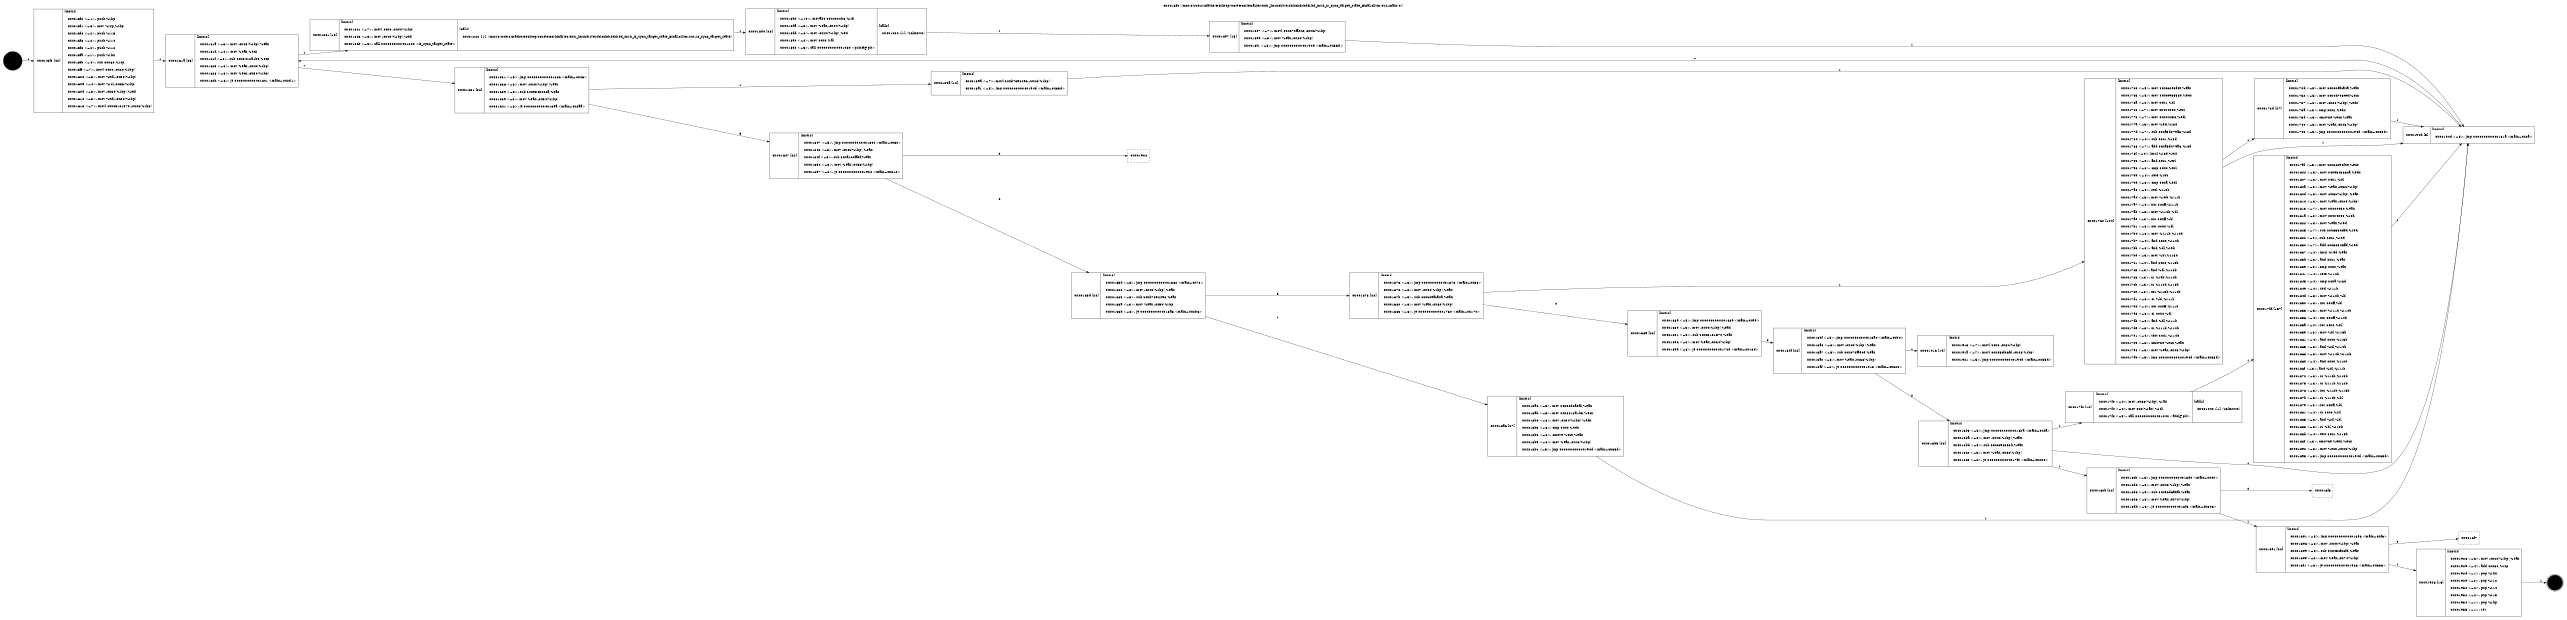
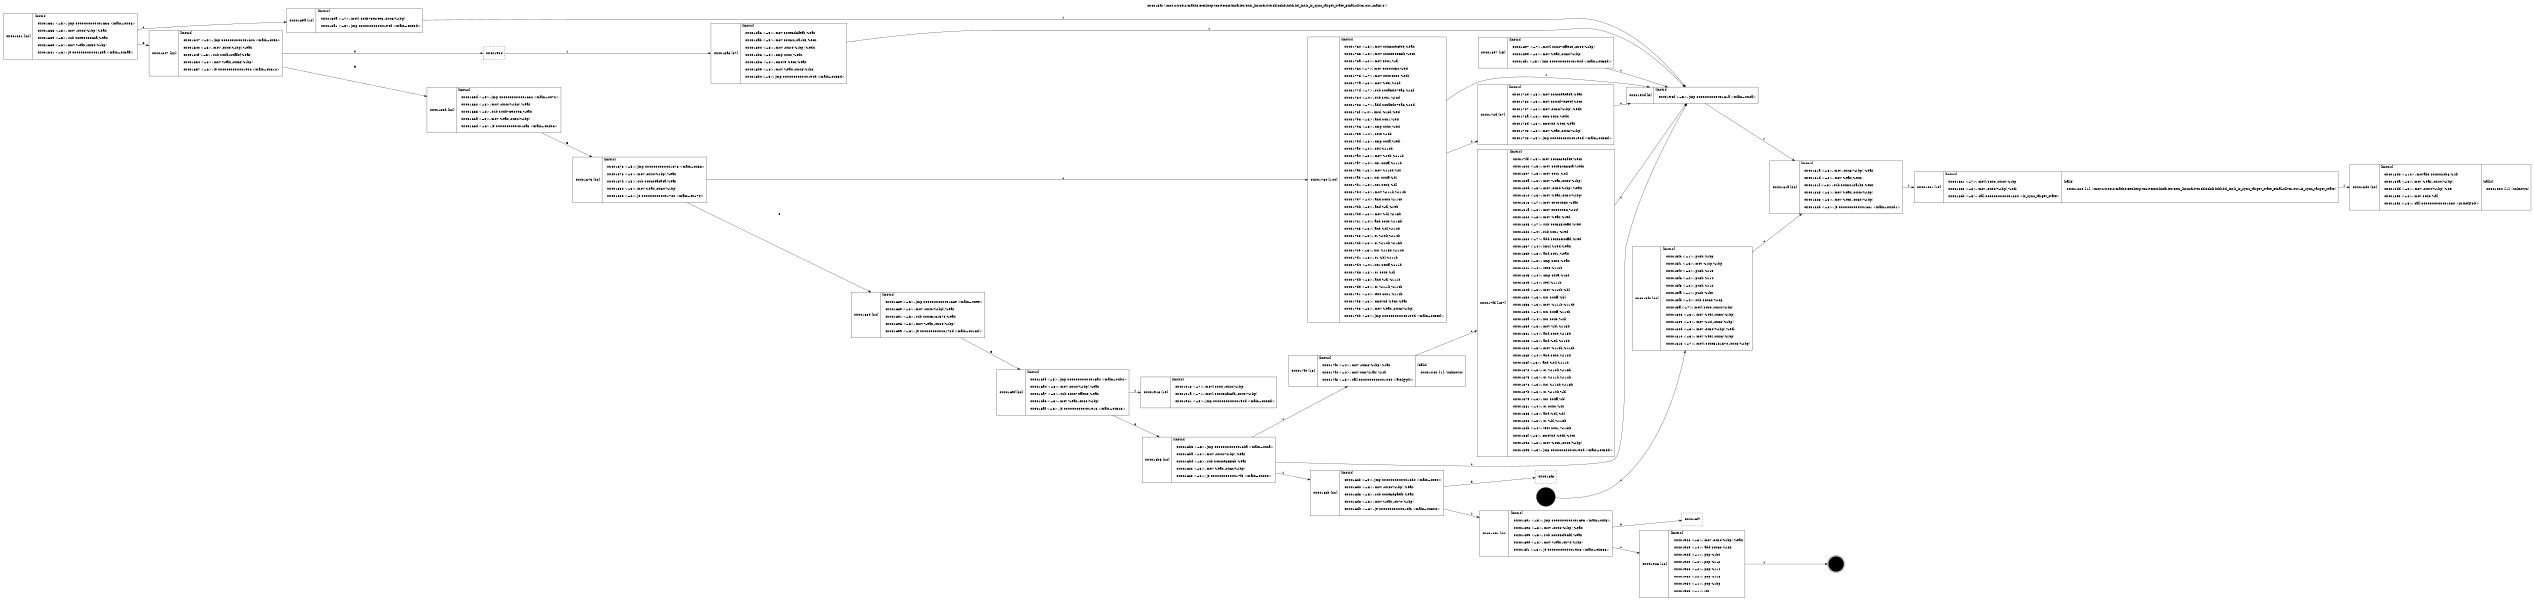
edge "0x4018d0 [23]" -> "0x4018e7 [15]": removed, label "1"
edge "0x40161a [23]" -> "0x401631 [22]": removed, label "7"
edge "0x40165d [22]" -> "0x4018a6 [27]": now "0x401902" -> "0x4018a6 [27]"
